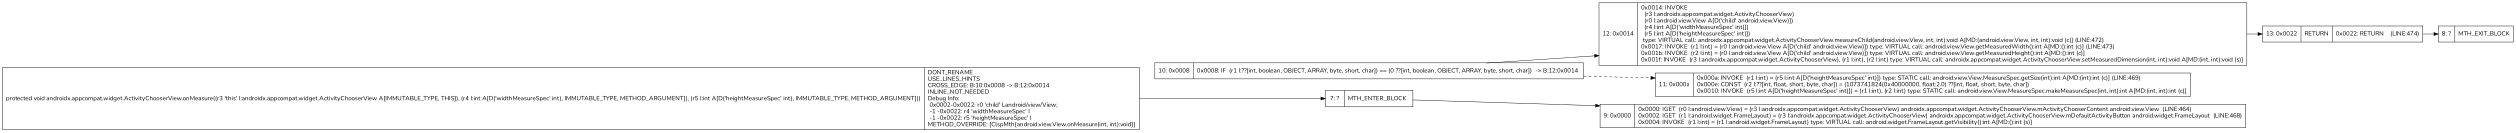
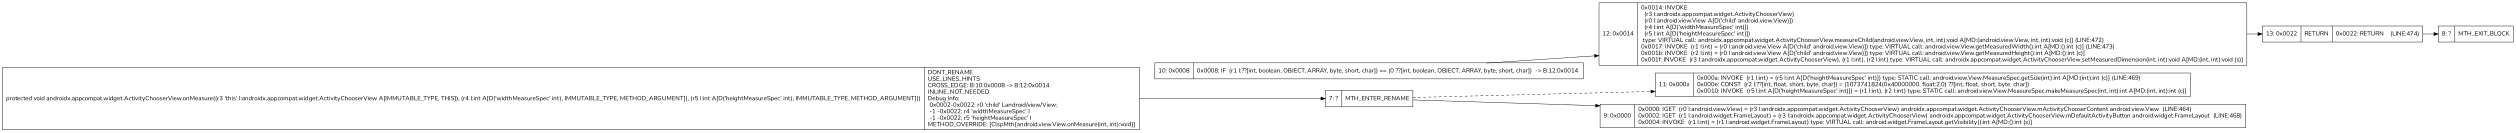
edge "10: 0x0008" -> "11: 0x000a": now "7: ?" -> "11: 0x000a"
node "7: ?": text "MTH_ENTER_BLOCK" -> "MTH_ENTER_RENAME"
